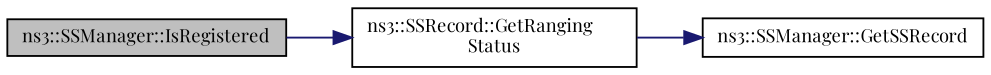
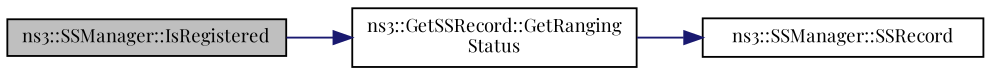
node "ns3::SSRecord::GetRanging Status": label "ns3::SSRecord::GetRanging Status" -> "ns3::GetSSRecord::GetRanging Status"
node "ns3::SSManager::GetSSRecord": label "ns3::SSManager::GetSSRecord" -> "ns3::SSManager::SSRecord"
